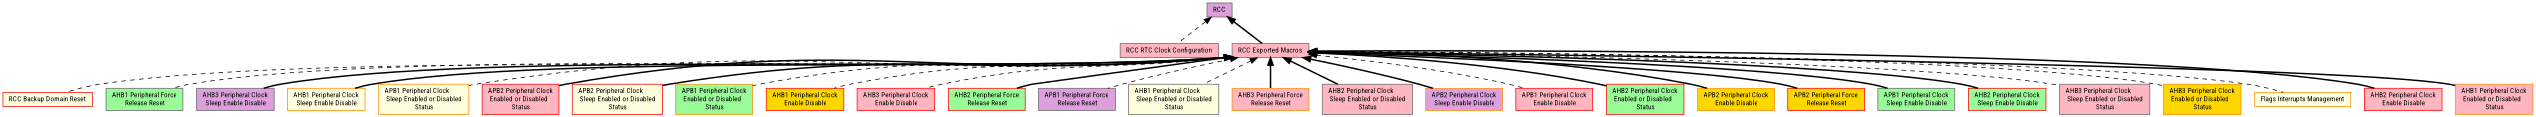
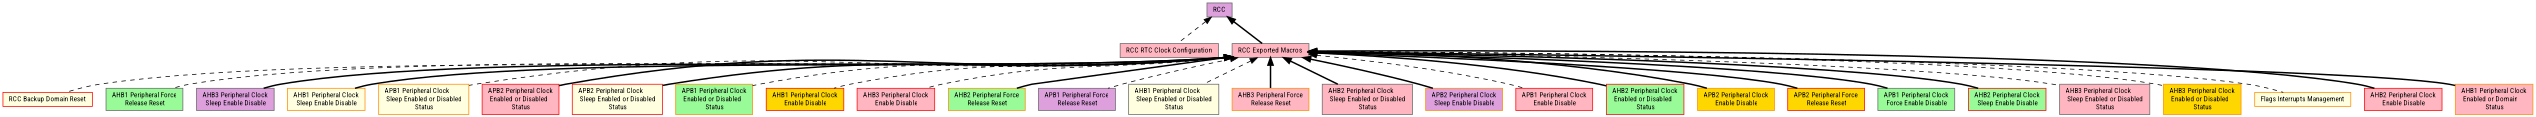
node "AHB2 Peripheral Force Release Reset": color red -> darkorange
node "APB1 Peripheral Clock Sleep Enable Disable": label "APB1 Peripheral Clock Sleep Enable Disable" -> "APB1 Peripheral Clock Force Enable Disable"
node "AHB1 Peripheral Clock Enabled or Disabled Status": label "AHB1 Peripheral Clock Enabled or Disabled Status" -> "AHB1 Peripheral Clock Enabled or Domain Status"
